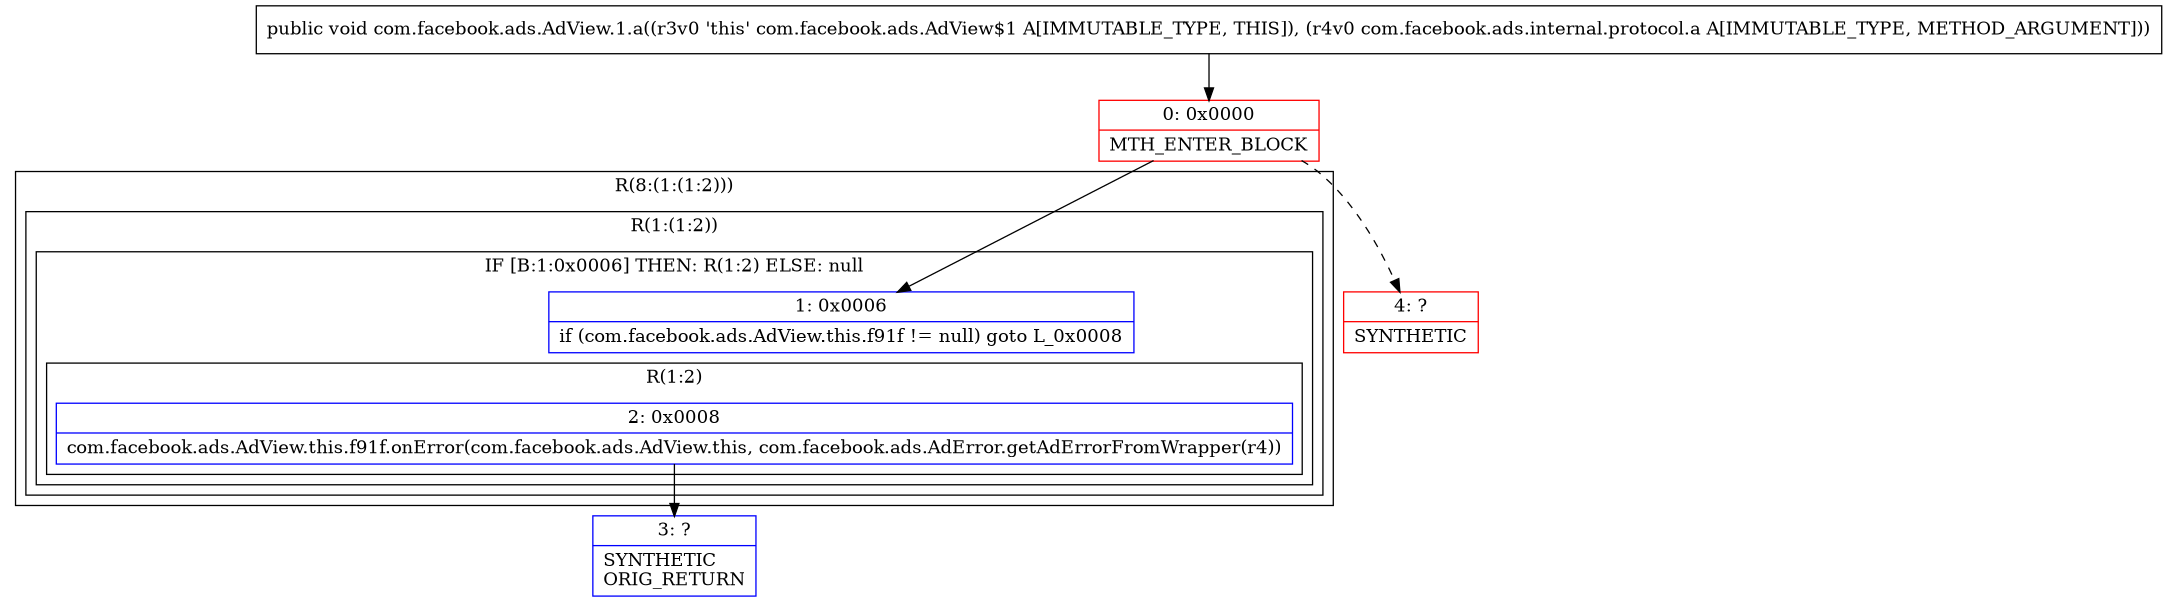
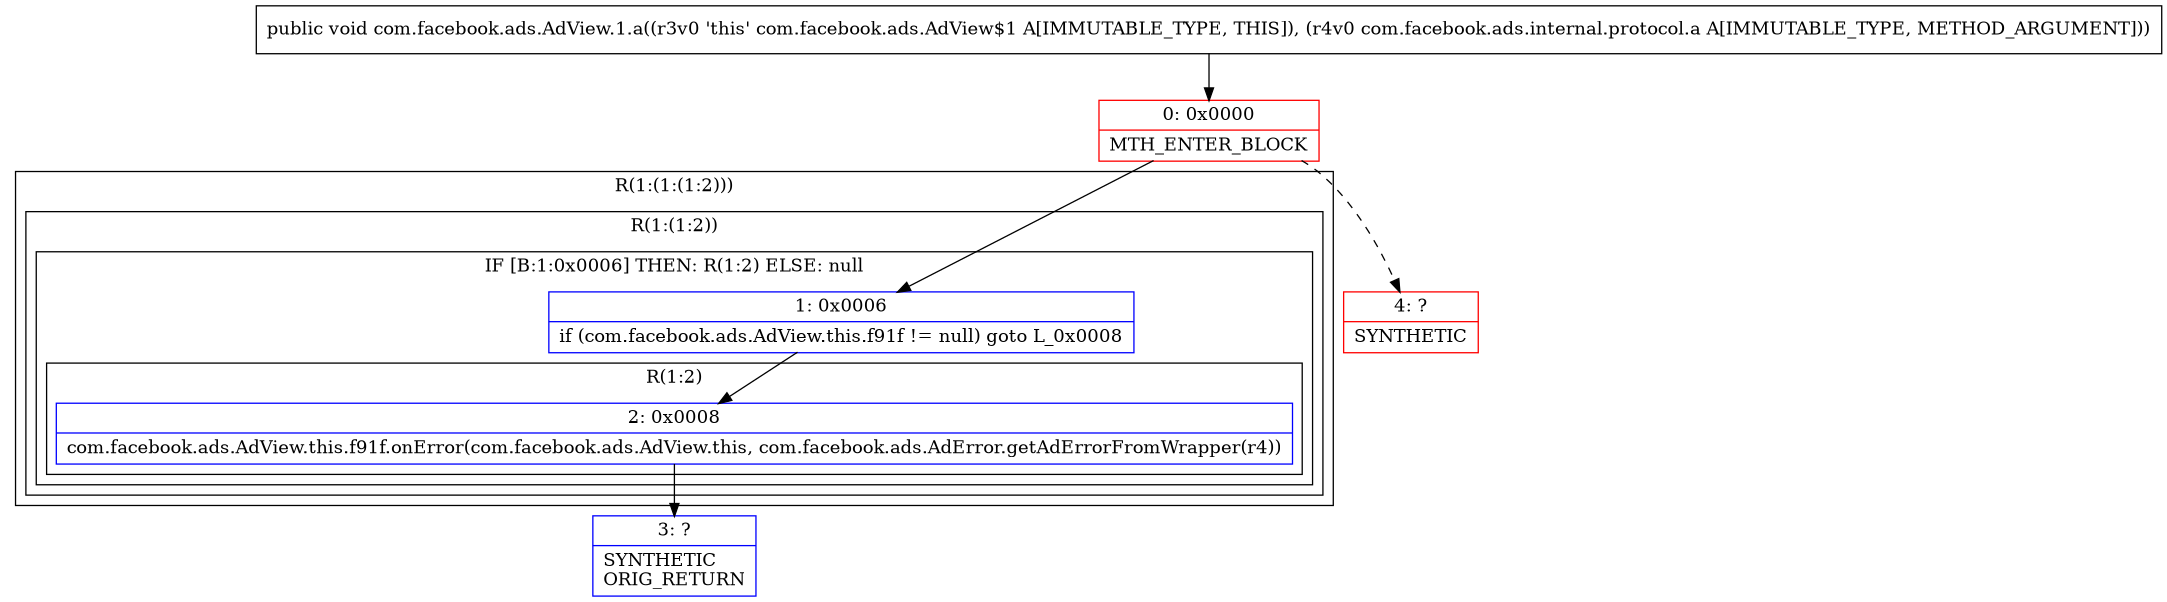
cluster "R(8:(1:(1:2)))": label "R(8:(1:(1:2)))" -> "R(1:(1:(1:2)))"
edge "1: 0x0006" -> "2: 0x0008": added
